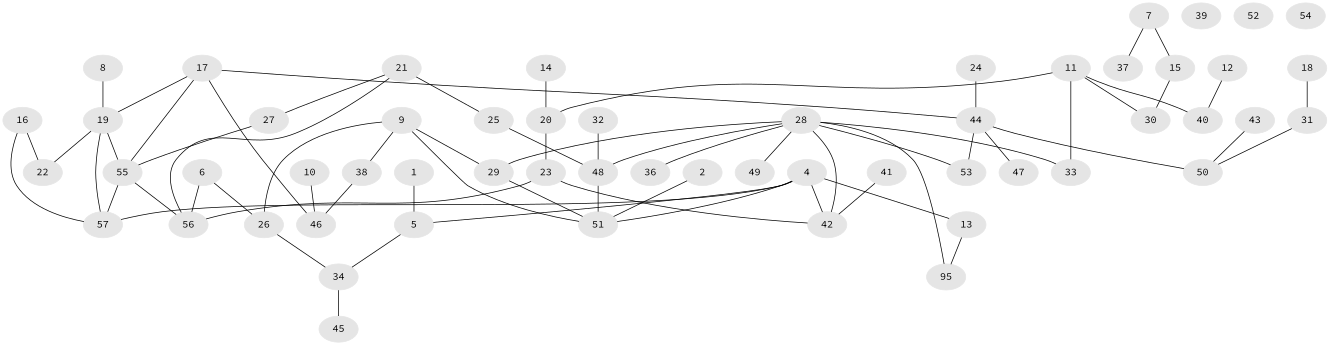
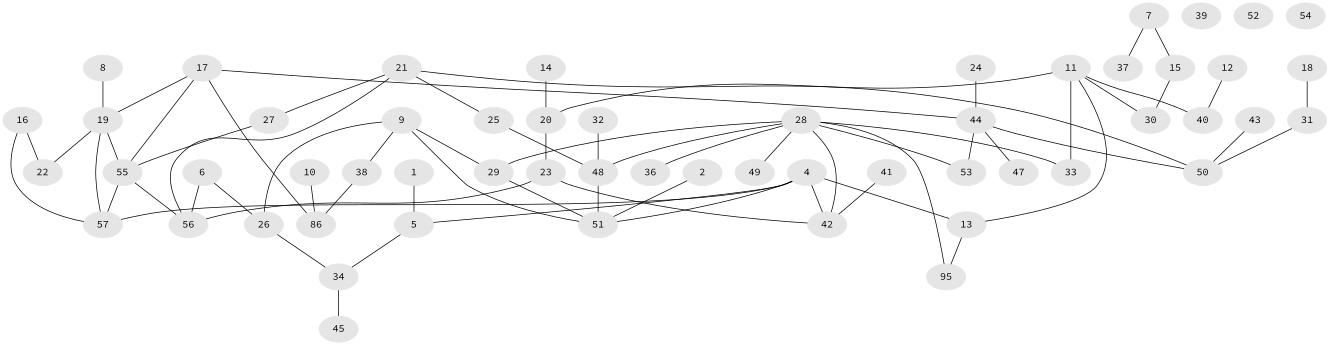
edge "21" -- "50": added
edge "11" -- "13": added
node "46": label "46" -> "86"
